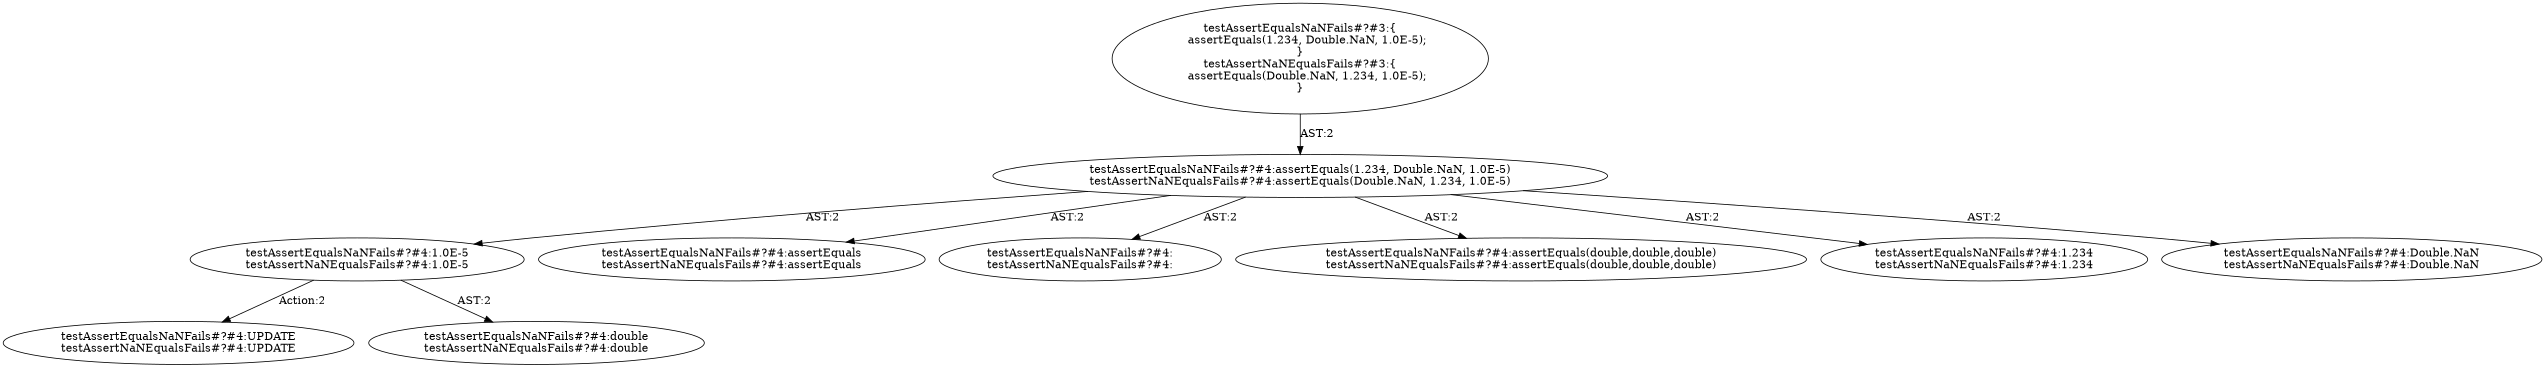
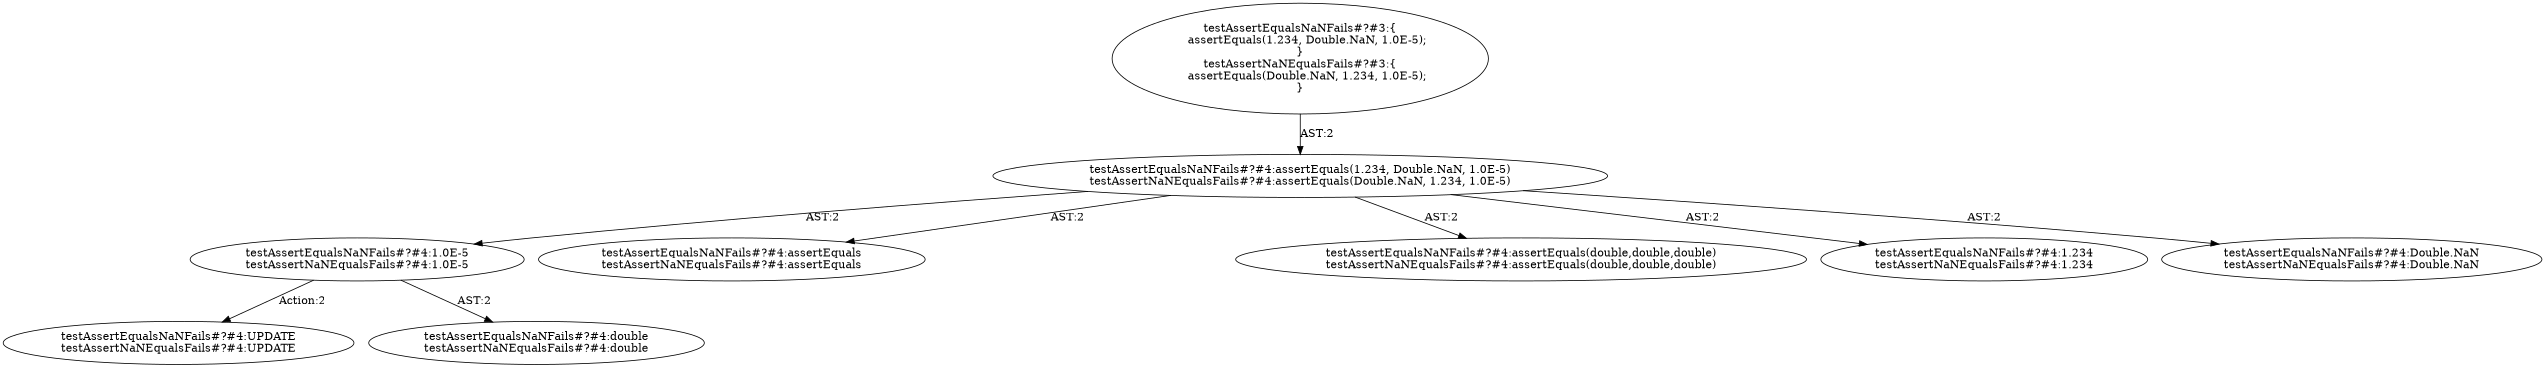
node "testAssertEqualsNaNFails#?#4: testAssertNaNEqualsFails#?#4:": removed
